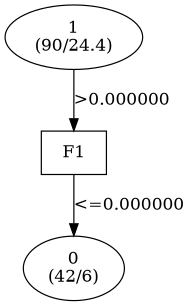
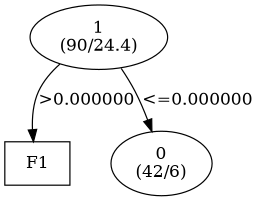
edge "F1" -> "0 (42/6)": now "1 (90/24.4)" -> "0 (42/6)"
